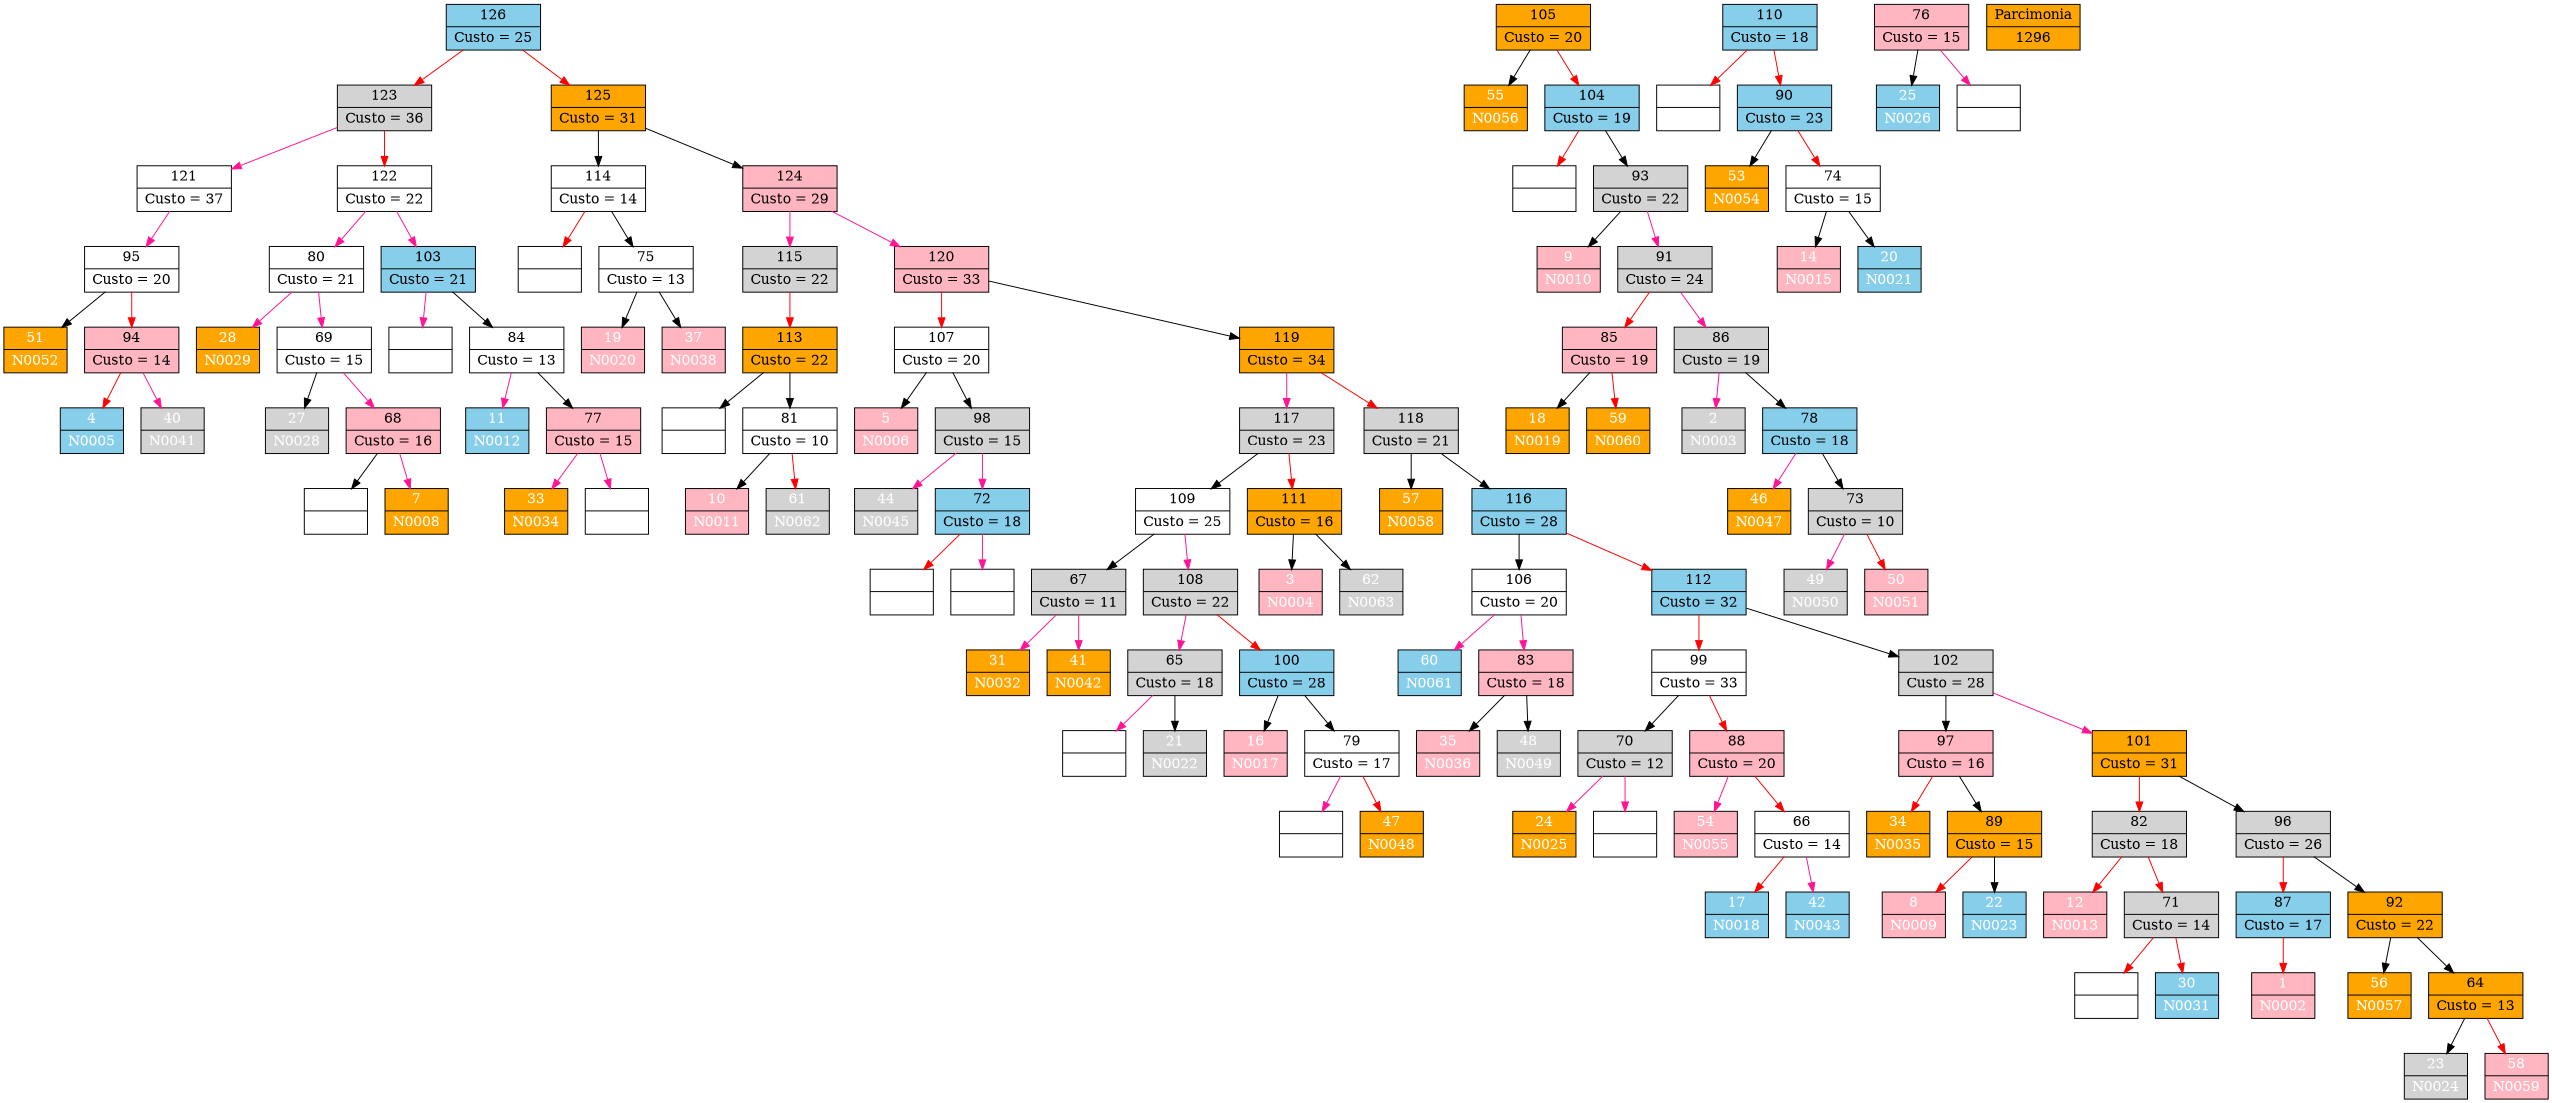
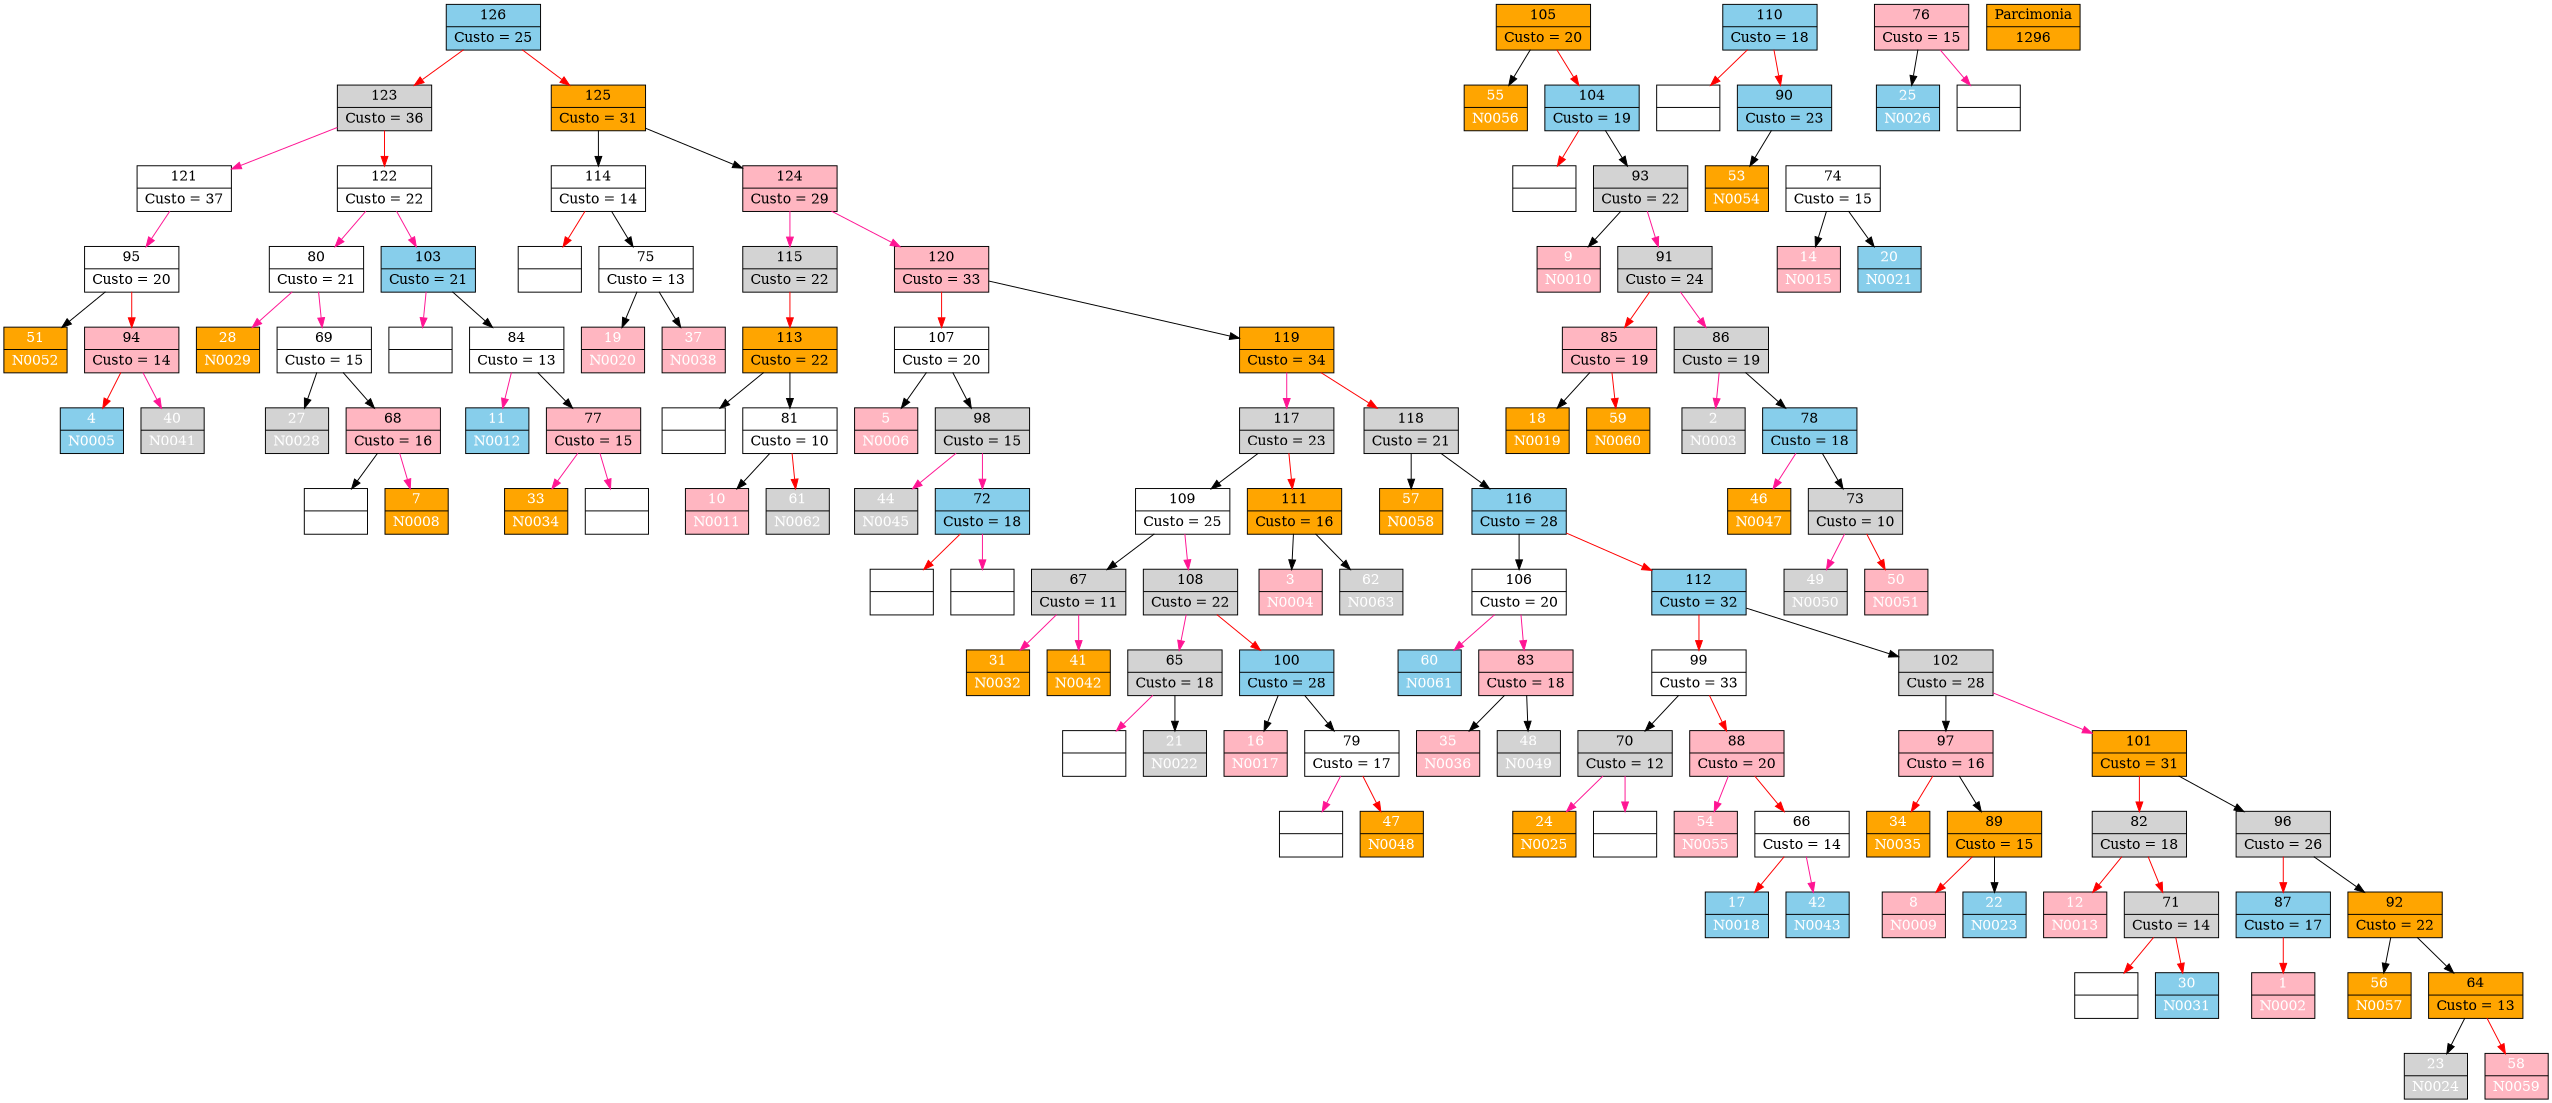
edge "90" -> "74": removed
edge "69" -> "68": color deeppink -> black
